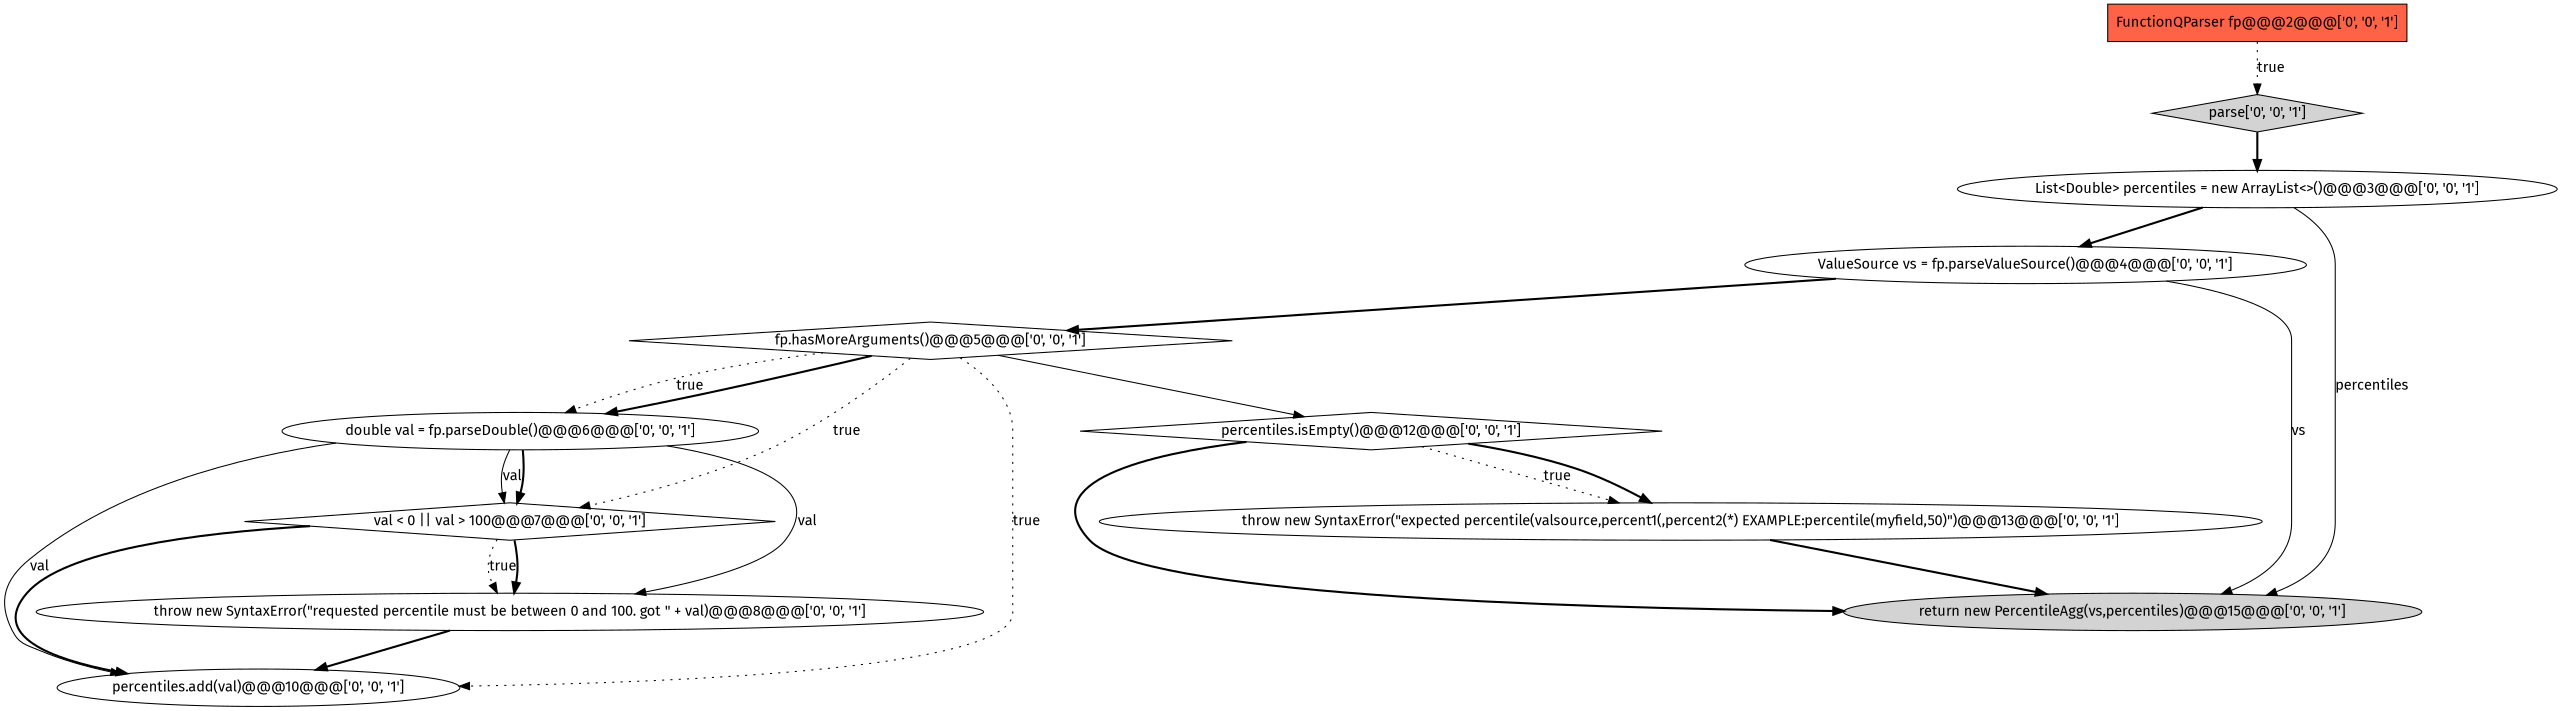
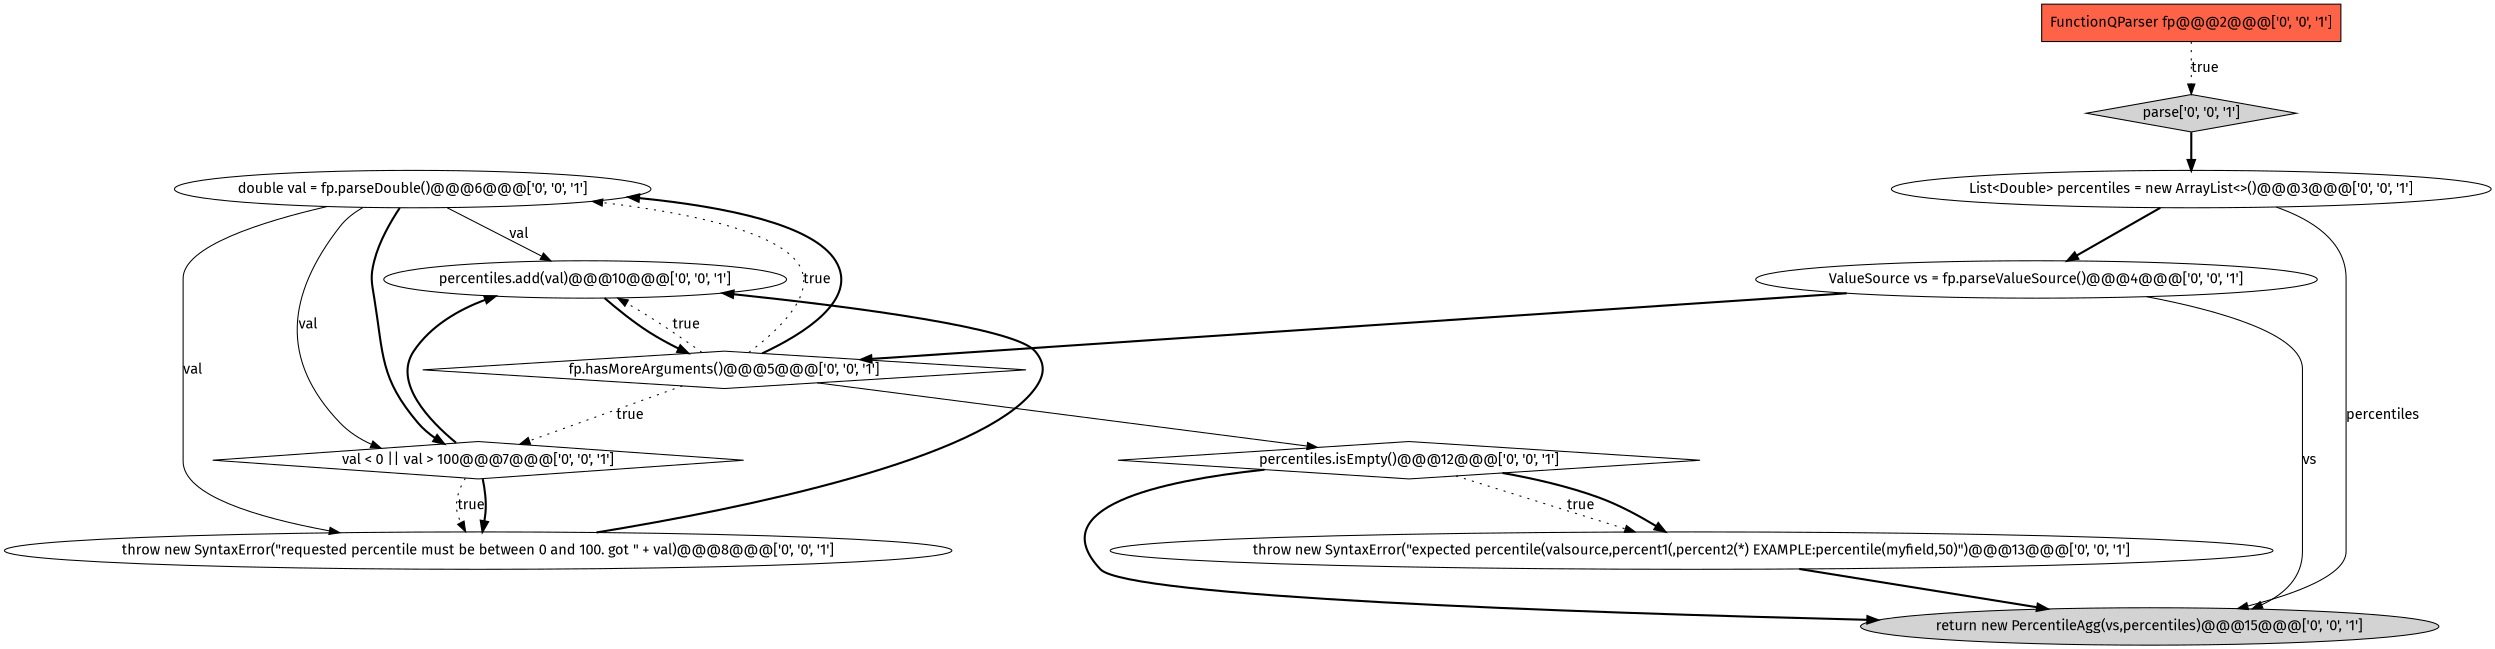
edge "percentiles.add(val)@@@10@@@['0', '0', '1']" -> "fp.hasMoreArguments()@@@5@@@['0', '0', '1']": added
